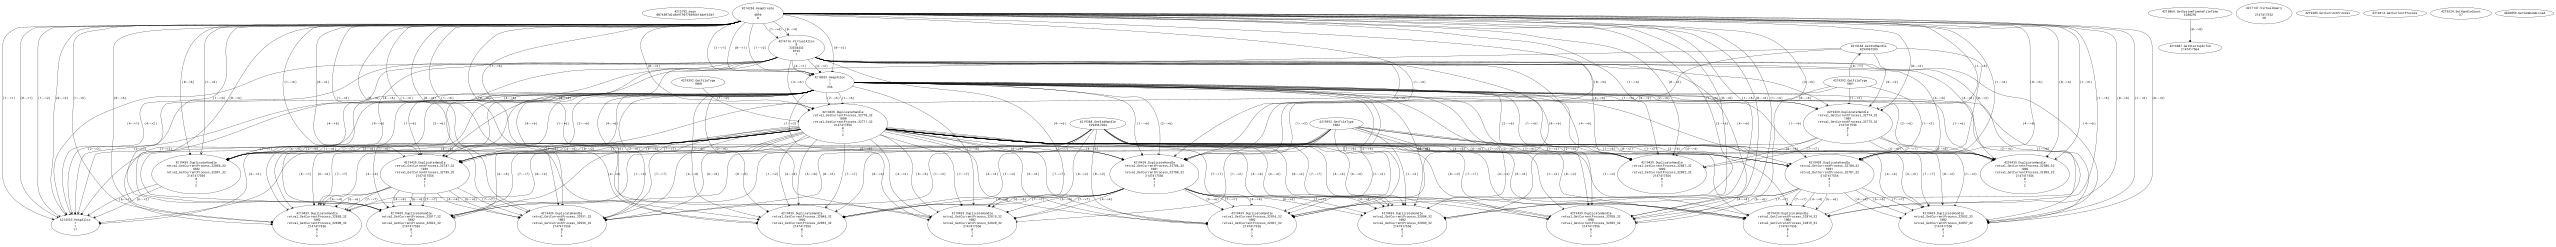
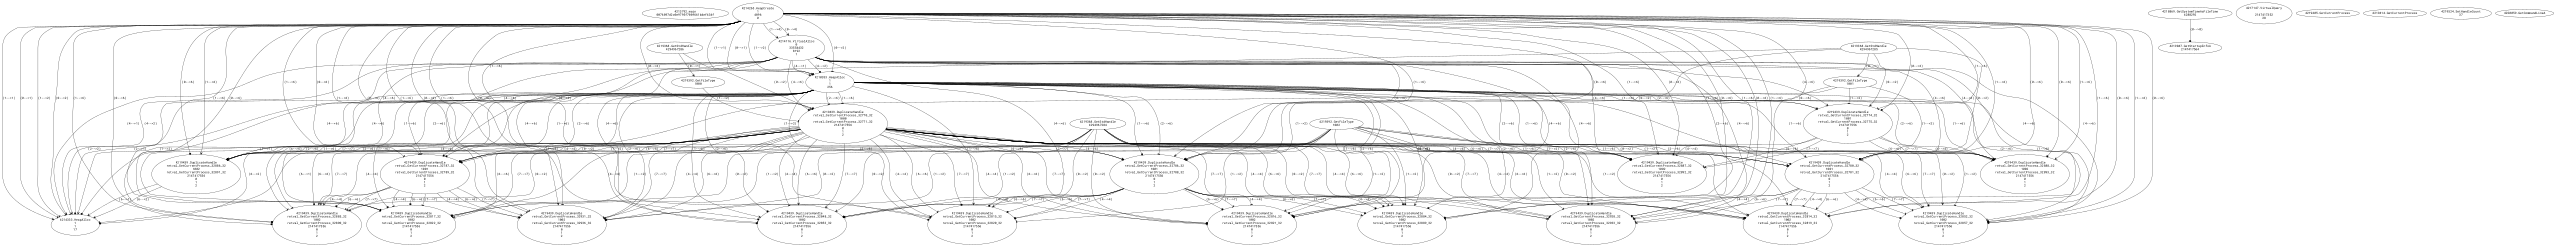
node "4219368.GetStdHandle 4294967286": added
edge "4219392.GetFileType 1001" -> "4219368.GetStdHandle 4294967285": reversed
